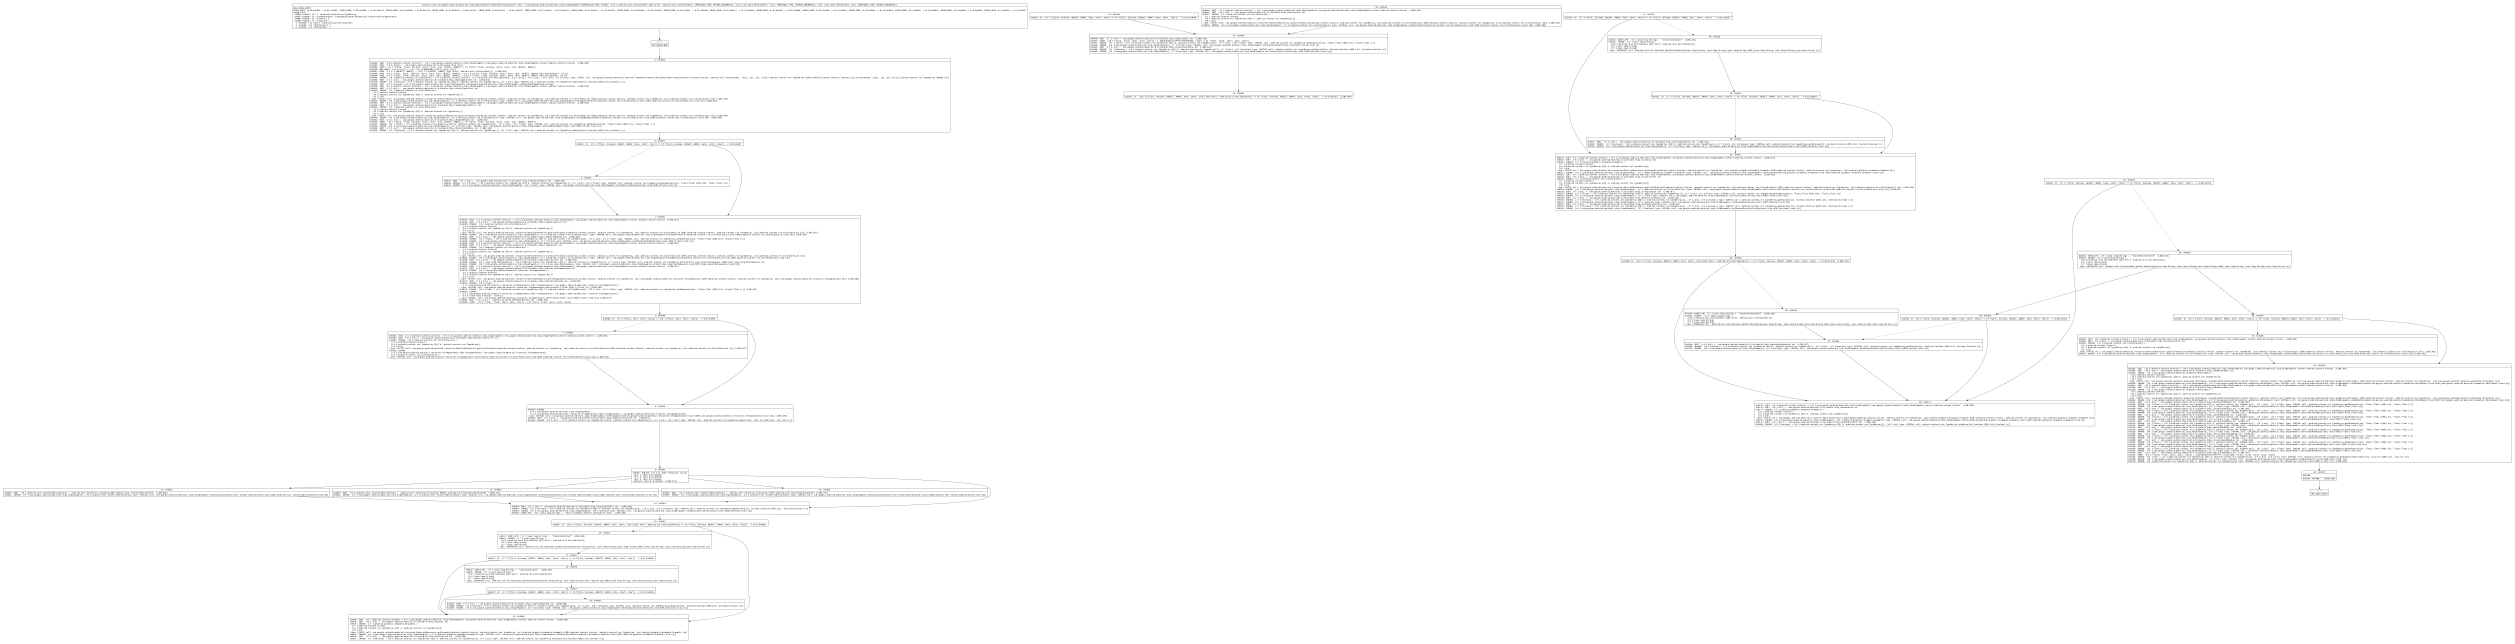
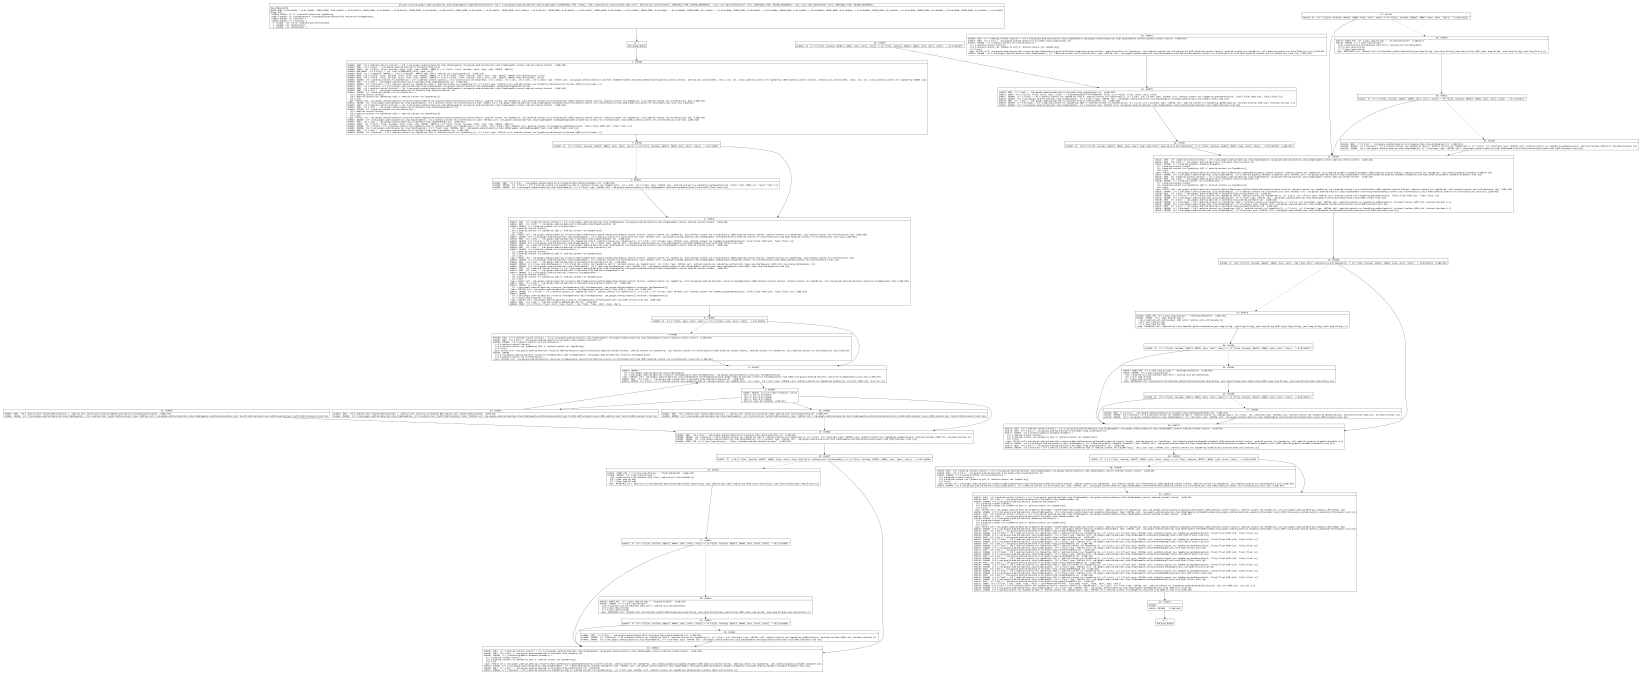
node "0: ?": text "MTH_ENTER_NEW" -> "MTH_ENTER_BLOCK"
edge "25: 0x010c" -> "31: 0x0127": added
edge "35: 0x0162" -> "39: 0x0184": now "38: 0x0173" -> "39: 0x0184"
edge "33: 0x015a" -> "37: 0x016a": now "33: 0x015a" -> "34: 0x0160"
edge "9: 0x009e" -> "12: 0x00a8": removed
edge "11: 0x00a2" -> "14: 0x00b4": now "11: 0x00a2" -> "8: 0x0095"
edge "17: 0x00c7" -> "18: 0x00c9": style solid -> dashed
